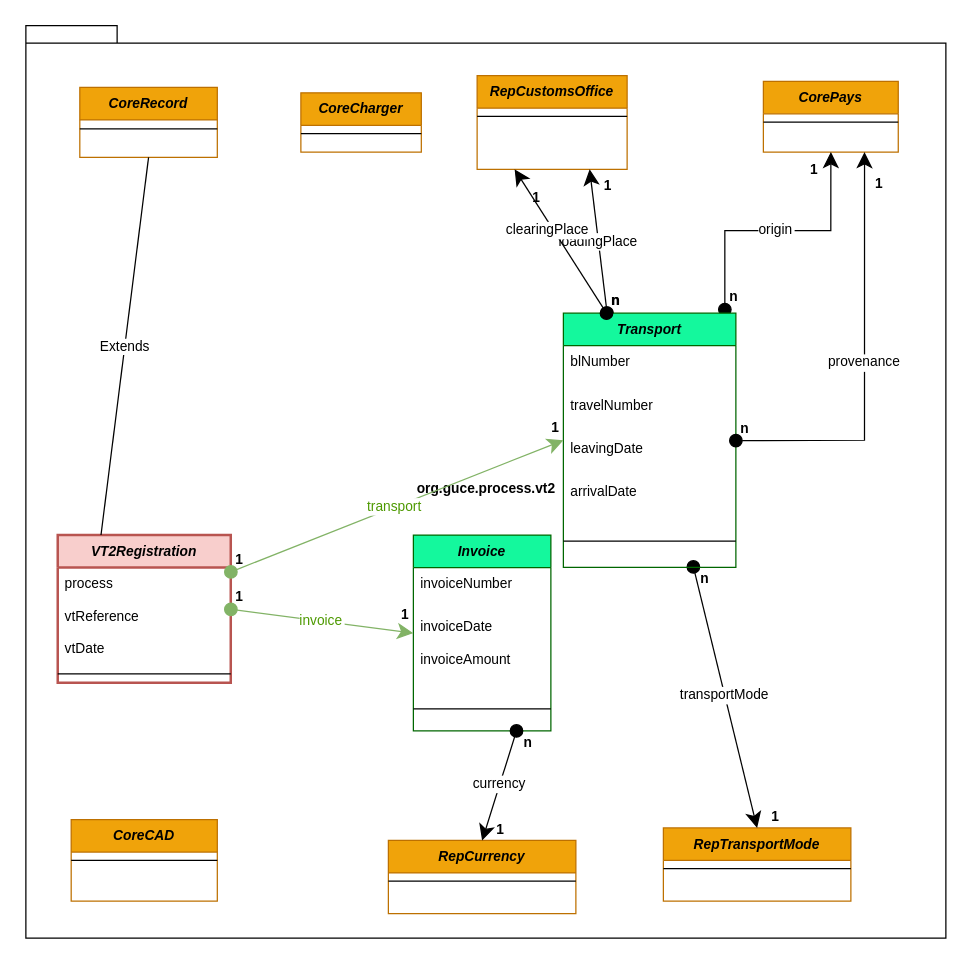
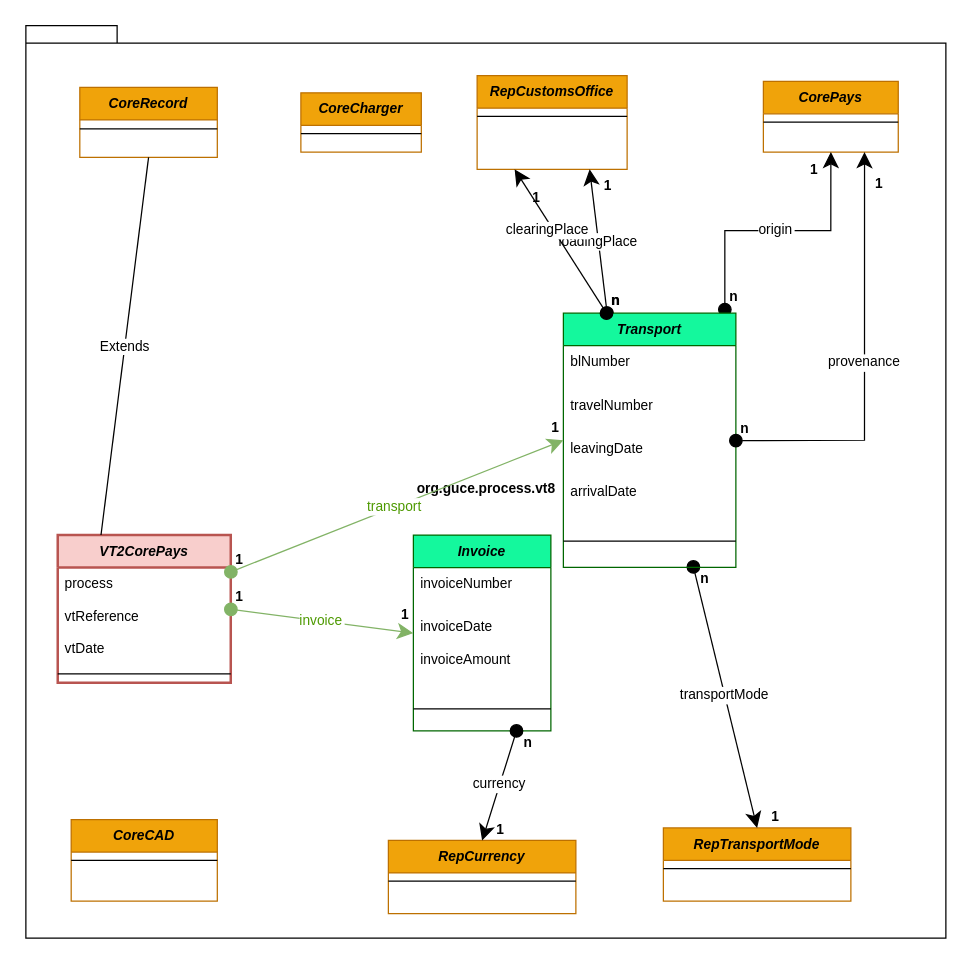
node "org.guce.process.vt2": label "org.guce.process.vt2" -> "org.guce.process.vt8"
node "VT2Registration": label "VT2Registration" -> "VT2CorePays"
